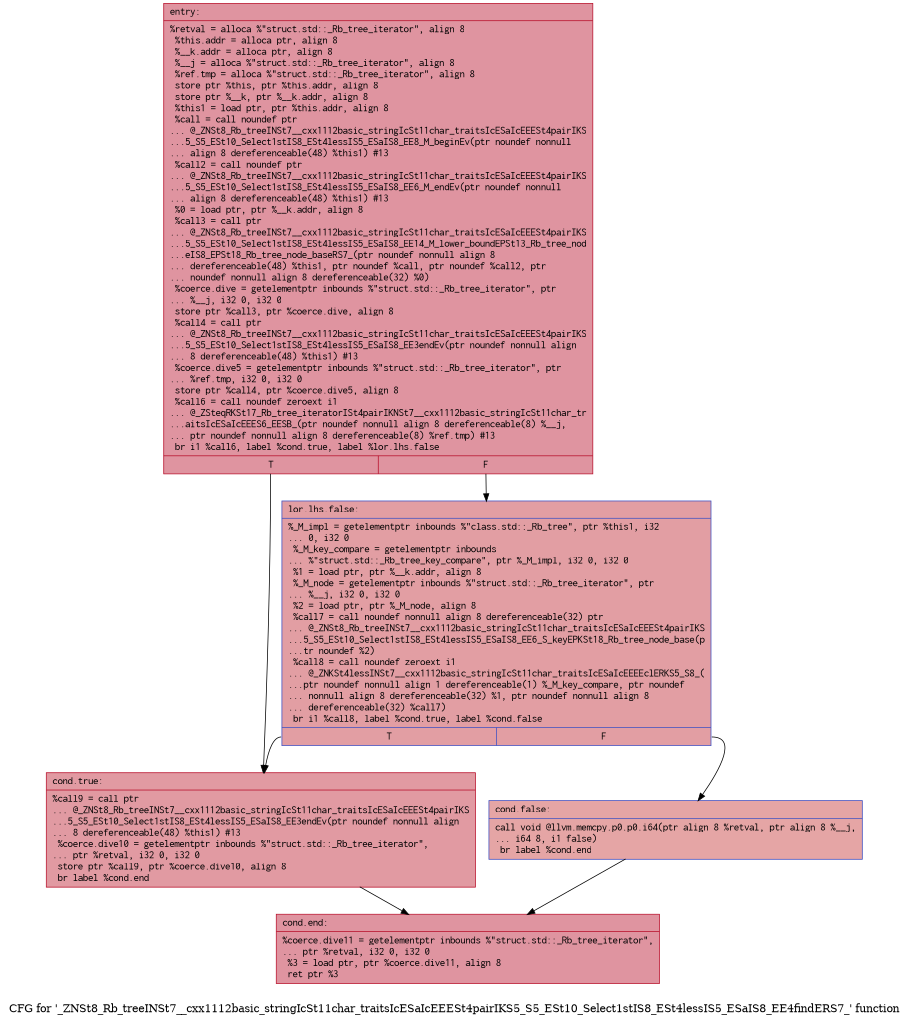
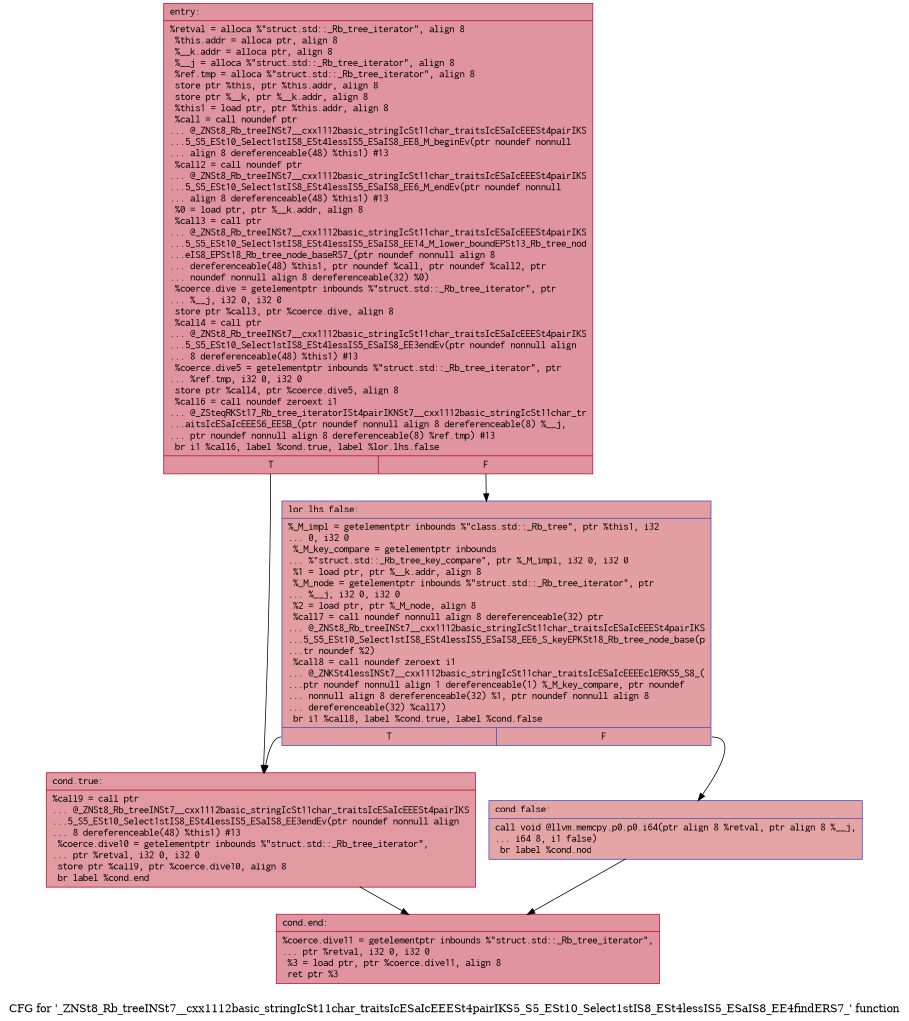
node "cond.false:": text "br label %cond.end" -> "br label %cond.nod"
